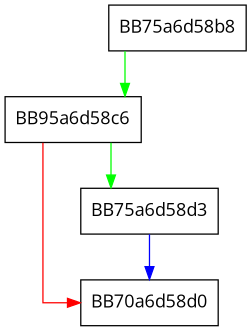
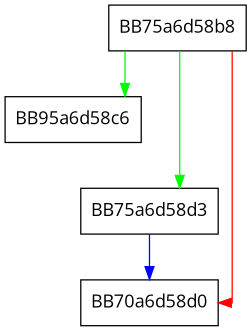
edge "BB95a6d58c6" -> "BB75a6d58d3": now "BB75a6d58b8" -> "BB75a6d58d3"
edge "BB95a6d58c6" -> "BB70a6d58d0": now "BB75a6d58b8" -> "BB70a6d58d0"
